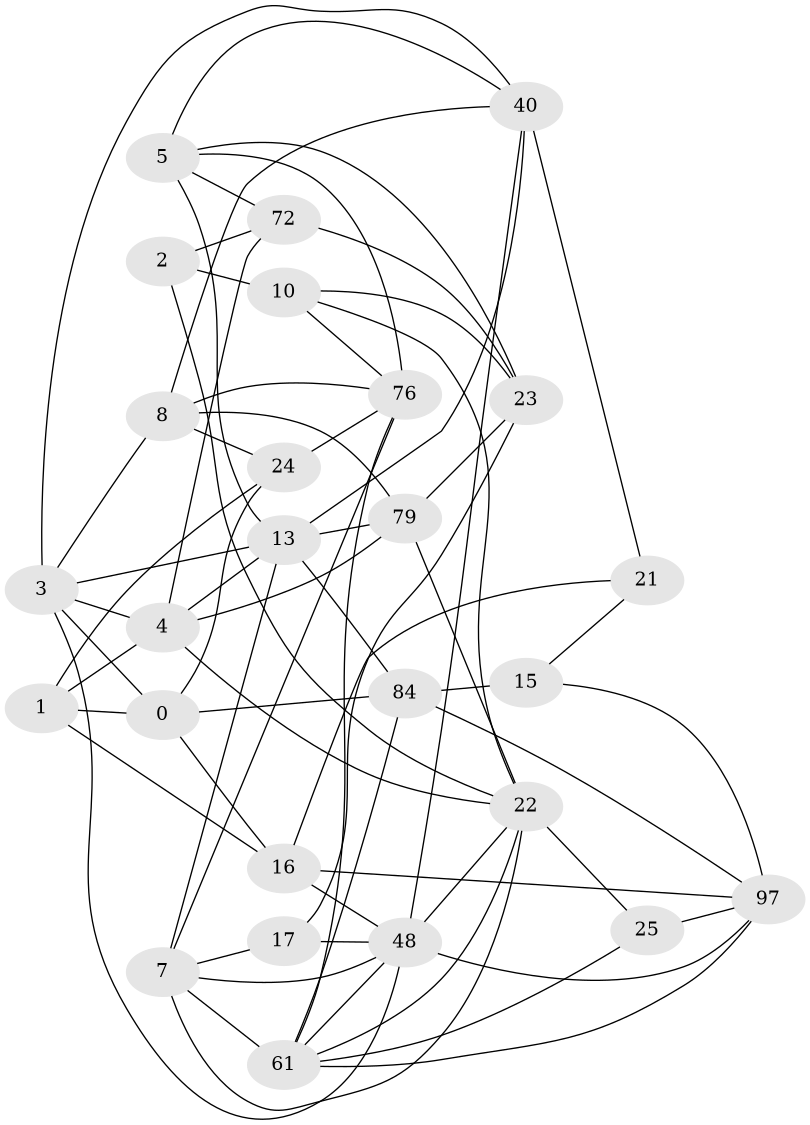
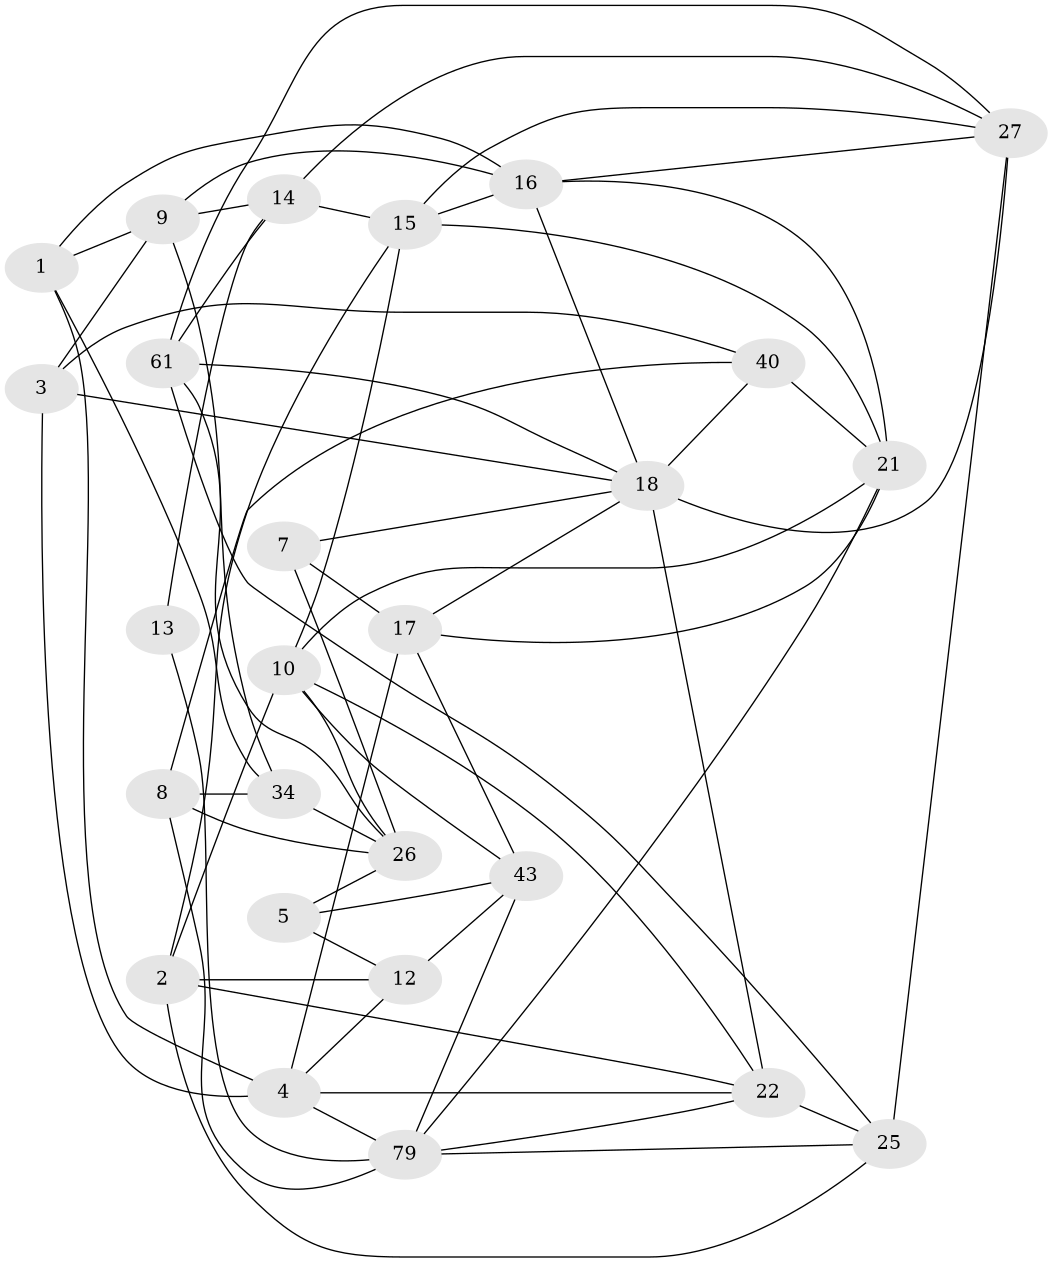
edge "40" -- "5": removed
edge "16" -- "15": added
node "72": label "72" -> "12"
edge "5" -- "13": removed
edge "40" -- "13": removed
node "76": label "76" -> "26"
node "23": label "23" -> "43"
edge "15" -- "10": added
node "24": label "24" -> "34"
edge "15" -- "2": added
edge "8" -- "3": removed
edge "13" -- "3": removed
edge "21" -- "10": added
edge "13" -- "4": now "17" -- "4"
edge "21" -- "17": added
node "84": label "84" -> "14"
node "0": label "0" -> "9"
edge "13" -- "7": removed
edge "21" -- "79": added
node "97": label "97" -> "27"
node "48": label "48" -> "18"
edge "22" -- "61": removed
edge "7" -- "61": removed
edge "22" -- "7": removed
edge "25" -- "79": added
edge "2" -- "25": added
